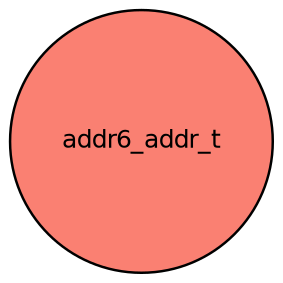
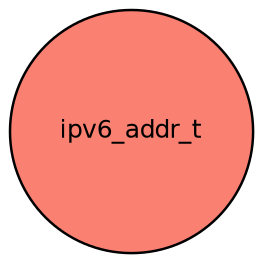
node "addr6_addr_t": label "addr6_addr_t" -> "ipv6_addr_t"
